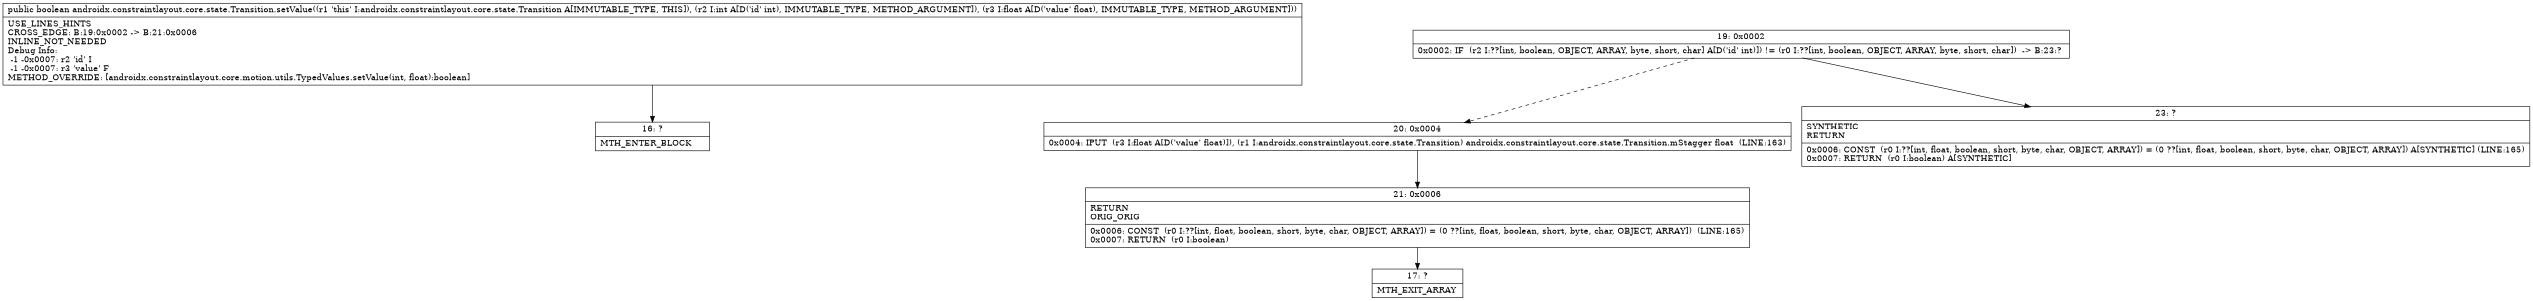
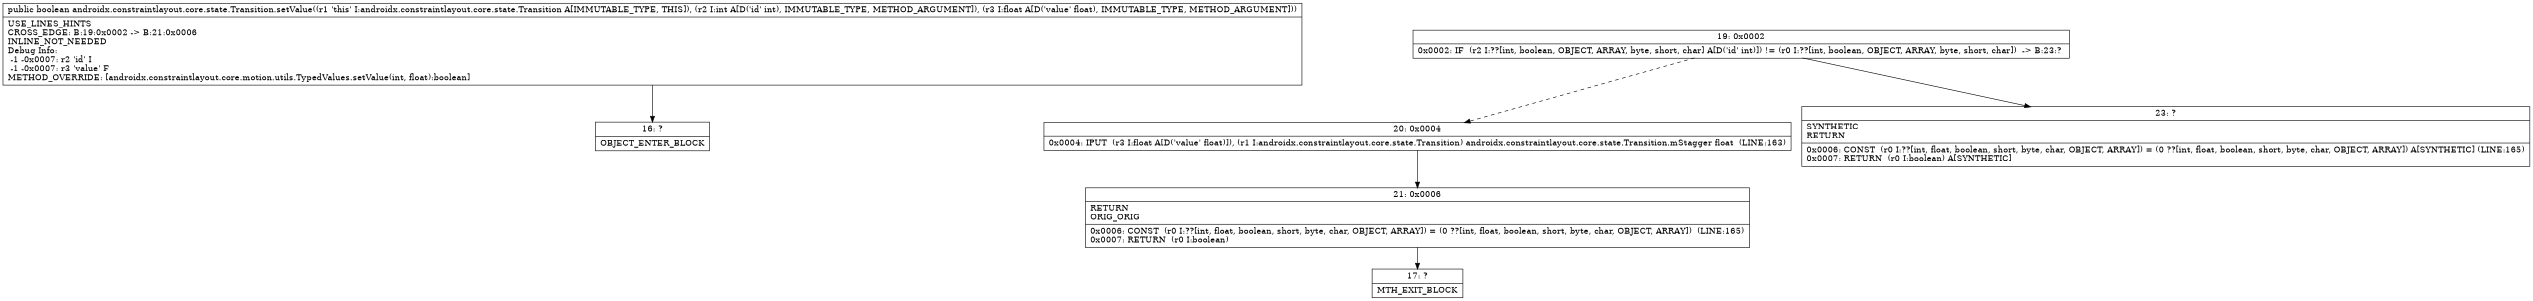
node "16: ?": text "MTH_ENTER_BLOCK" -> "OBJECT_ENTER_BLOCK"
node "17: ?": text "MTH_EXIT_ARRAY" -> "MTH_EXIT_BLOCK"
